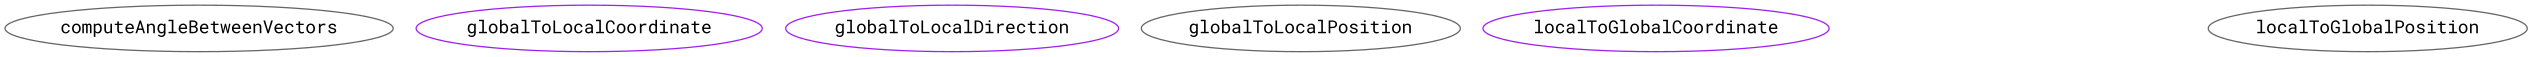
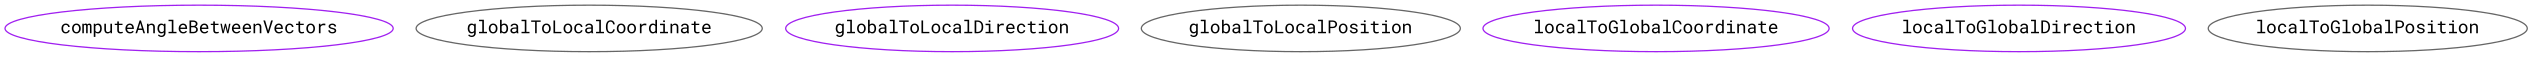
node "computeAngleBetweenVectors": color gray40 -> purple
node "globalToLocalCoordinate": color purple -> gray40
node "localToGlobalDirection": added
